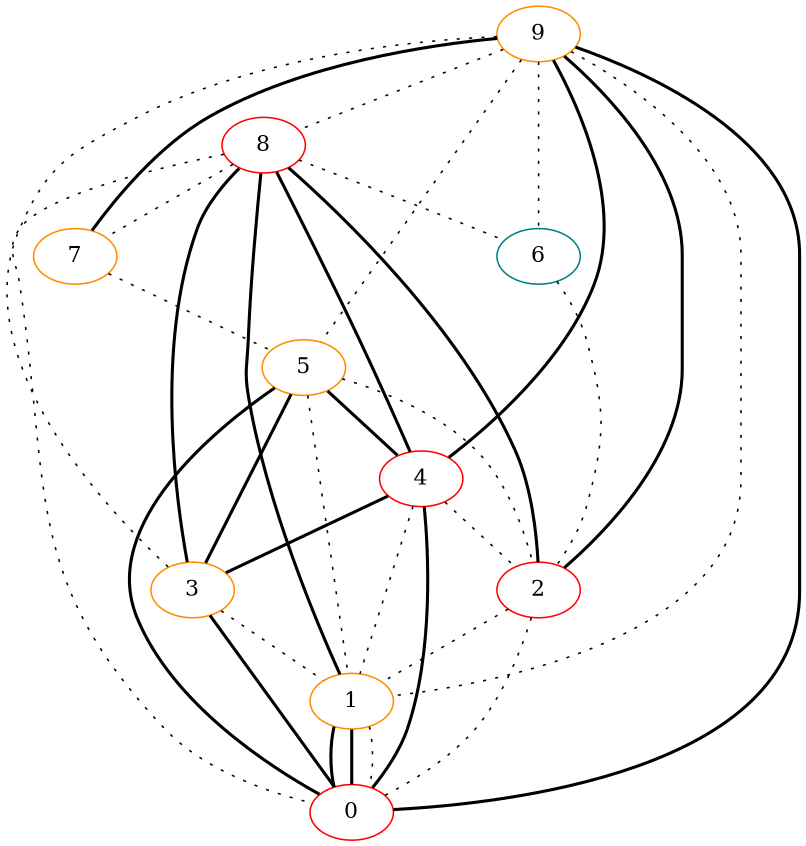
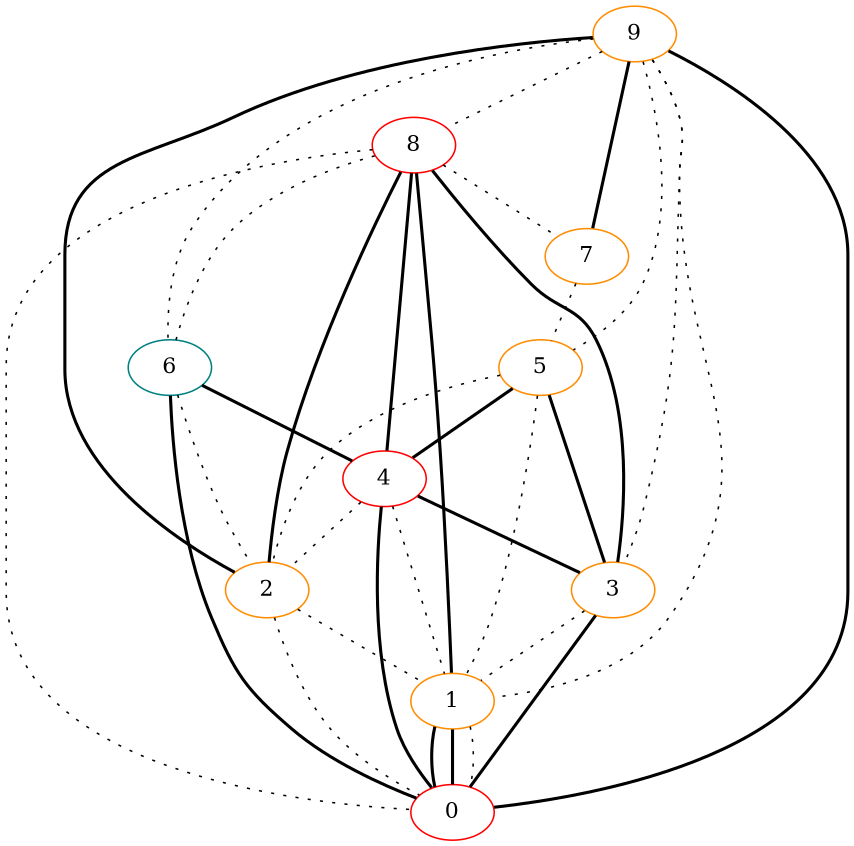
edge "9" -- "4": now "6" -- "4"
node "2": color red -> darkorange
edge "5" -- "0": now "6" -- "0"
